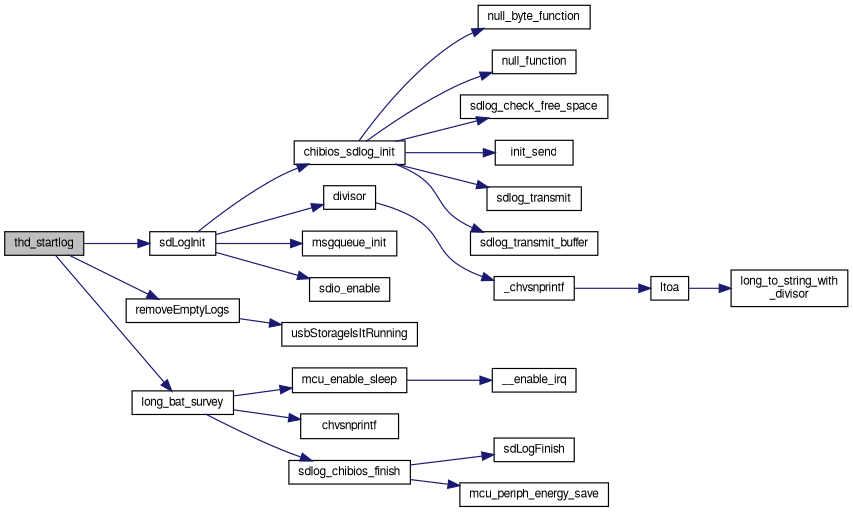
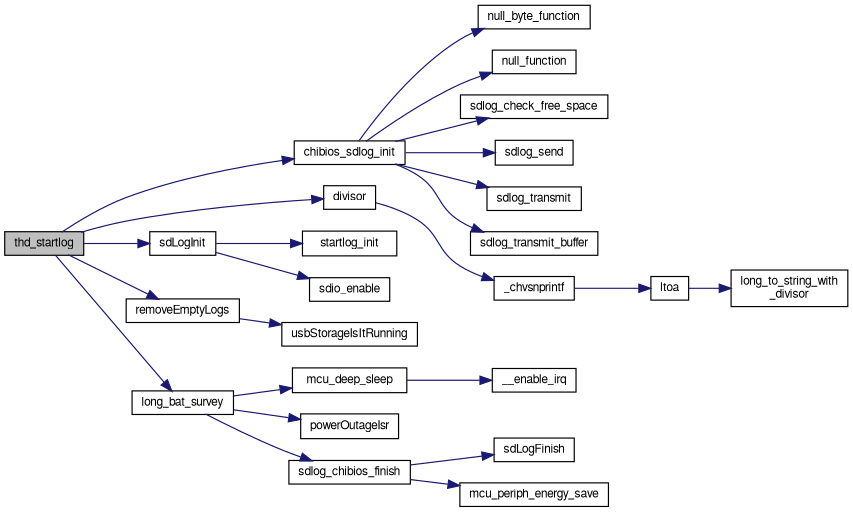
node "init_send": label "init_send" -> "sdlog_send"
edge "sdLogInit" -> "chibios_sdlog_init": now "thd_startlog" -> "chibios_sdlog_init"
edge "sdLogInit" -> "divisor": now "thd_startlog" -> "divisor"
node "msgqueue_init": label "msgqueue_init" -> "startlog_init"
node "mcu_enable_sleep": label "mcu_enable_sleep" -> "mcu_deep_sleep"
node "chvsnprintf": label "chvsnprintf" -> "powerOutageIsr"
